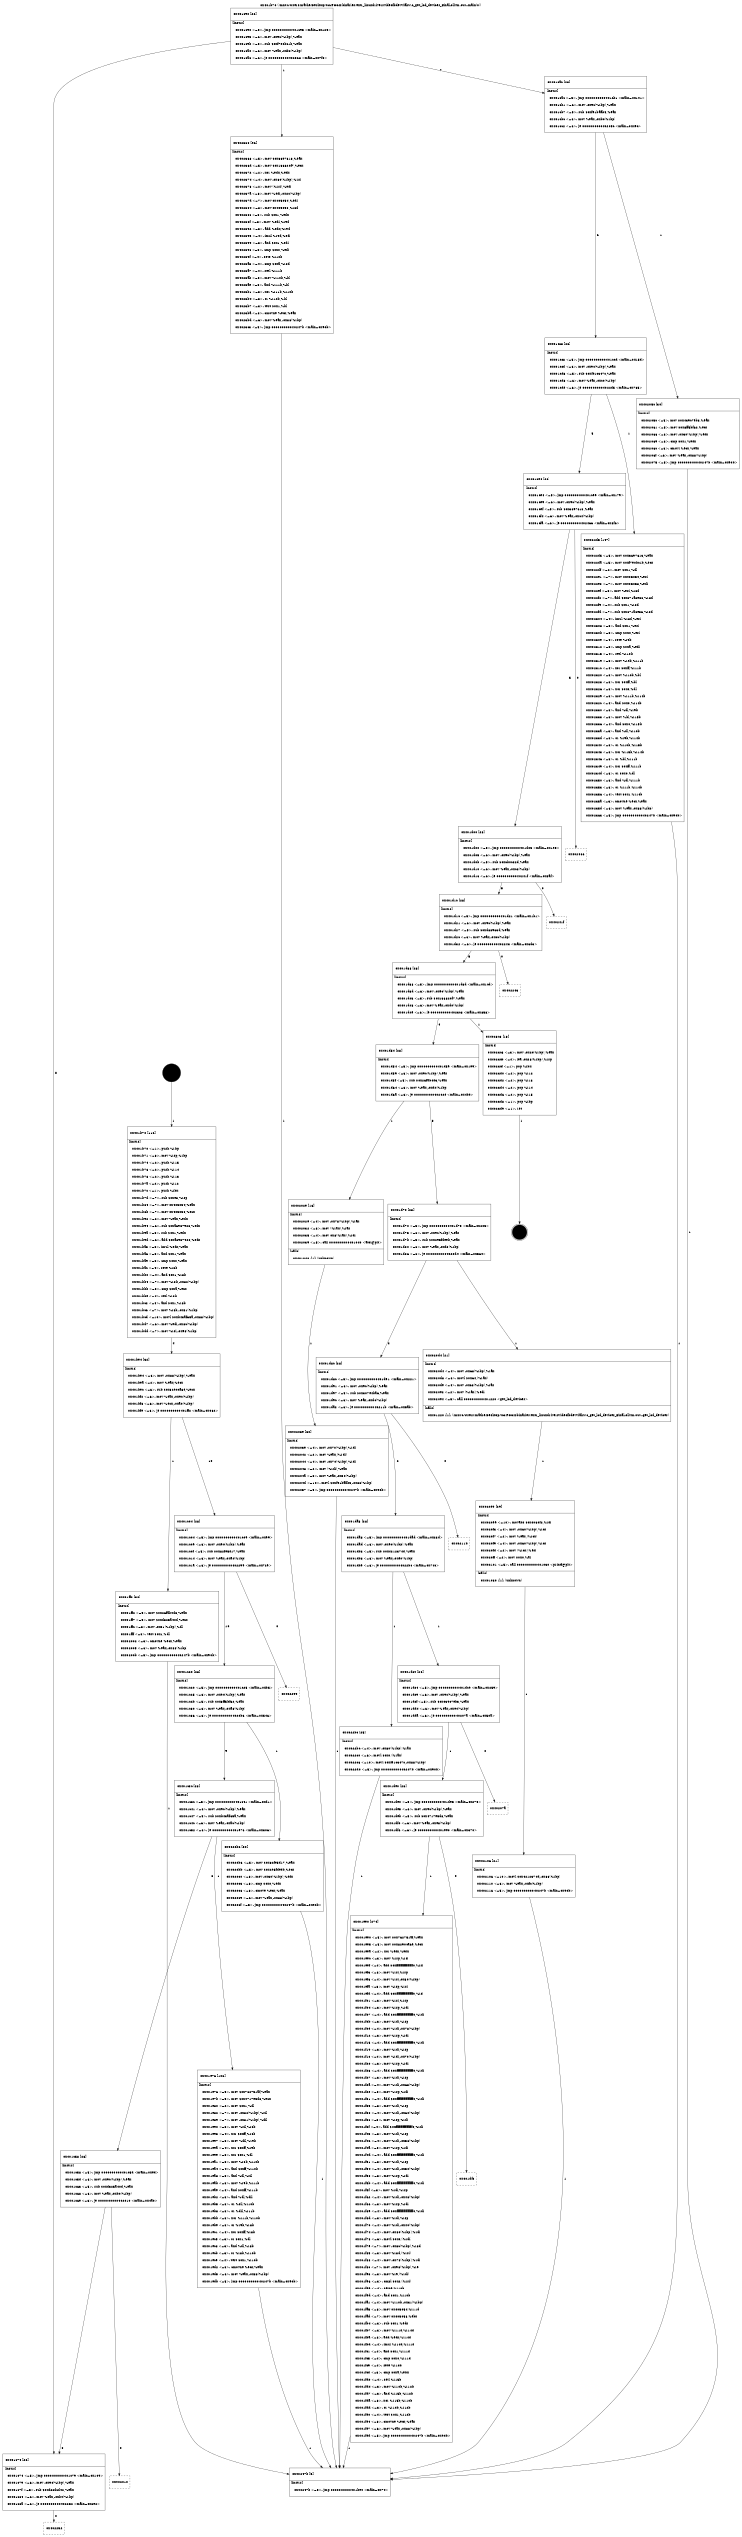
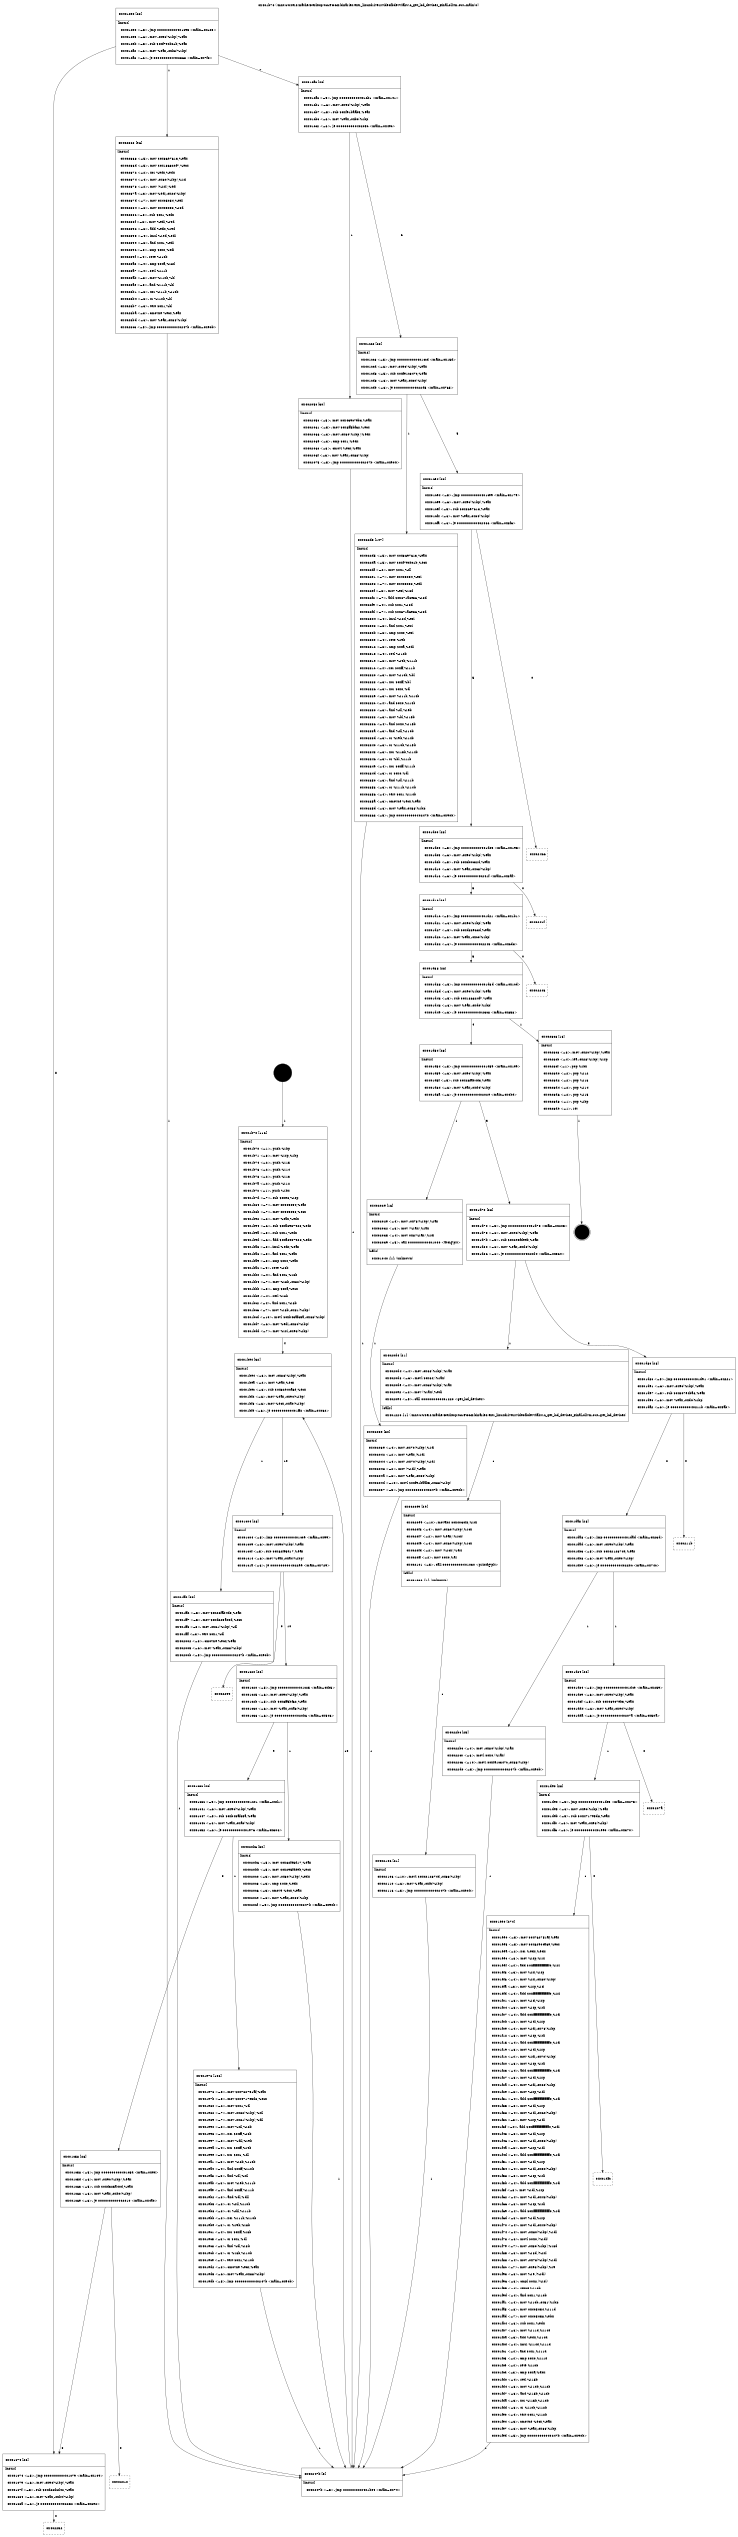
edge "0x40247b [5]" -> "0x401be4 [32]": added, label "10"
